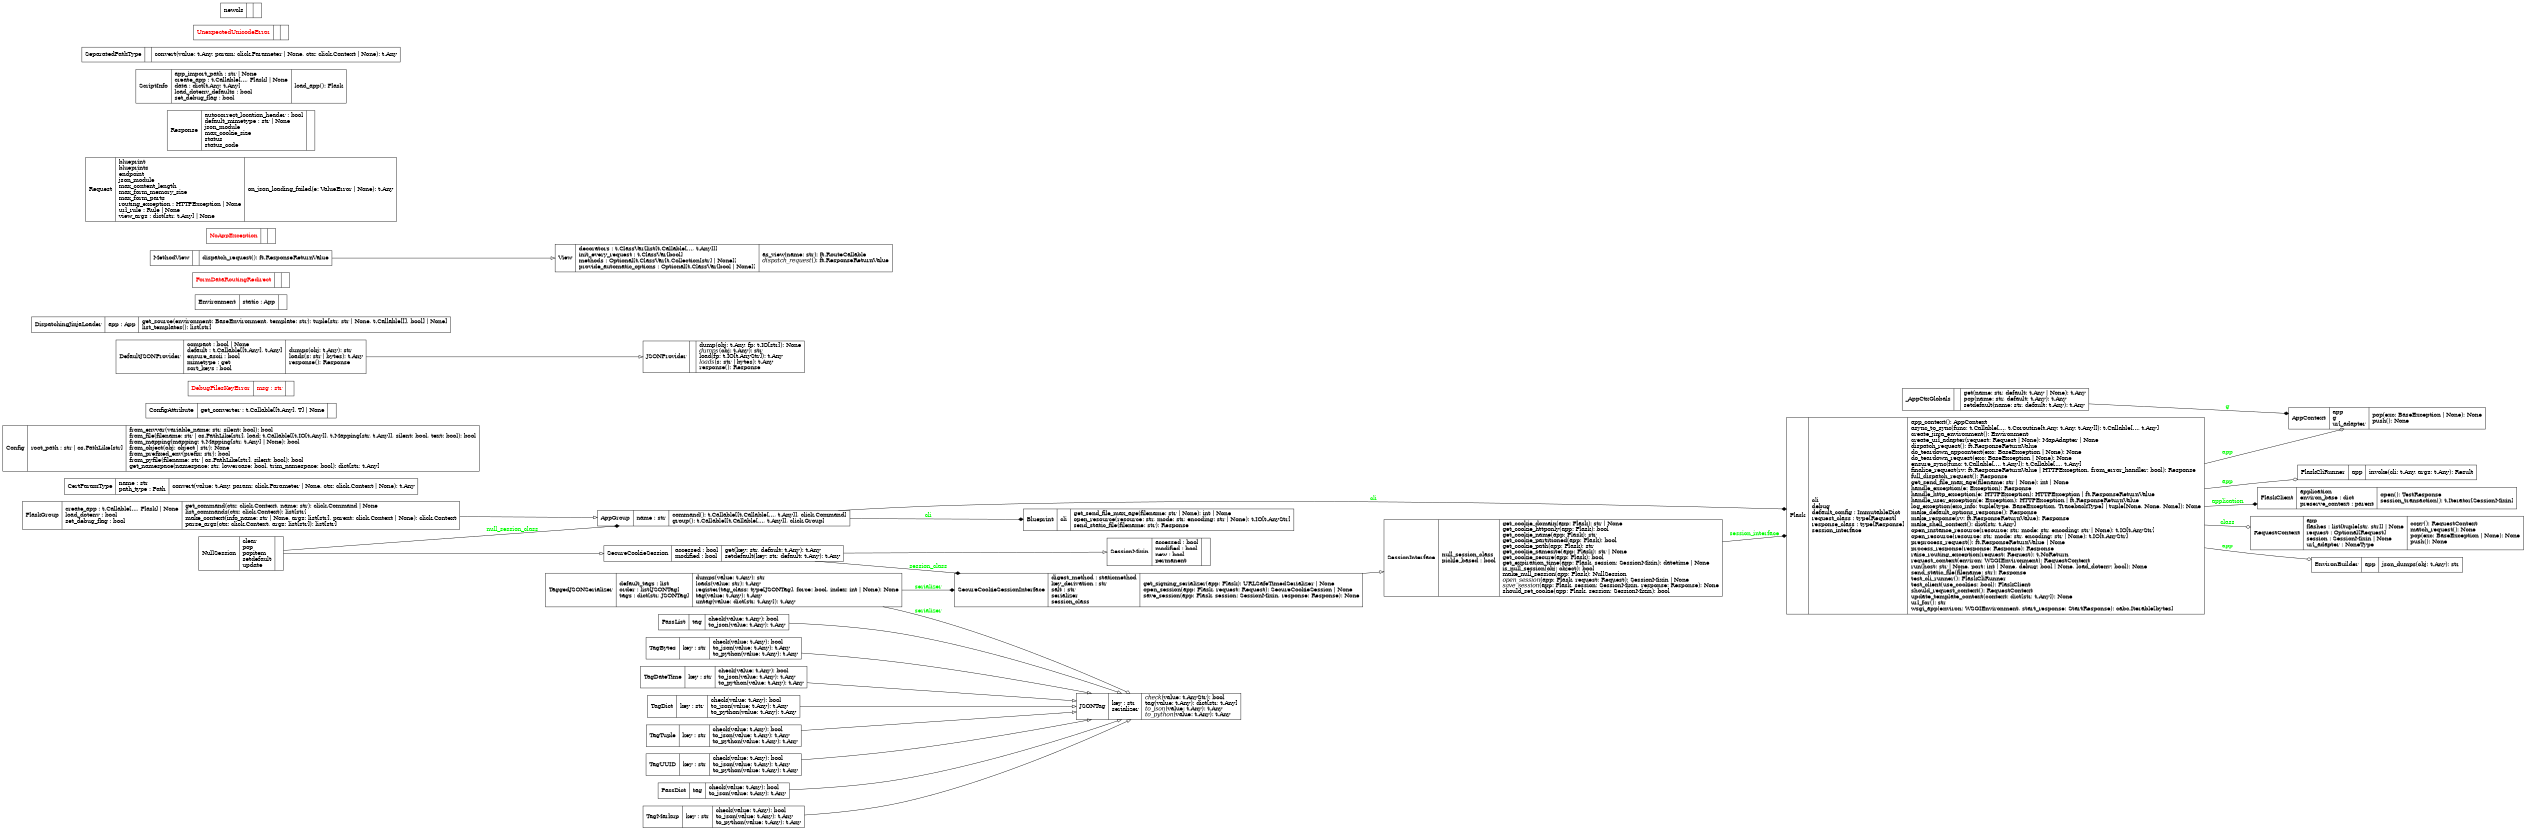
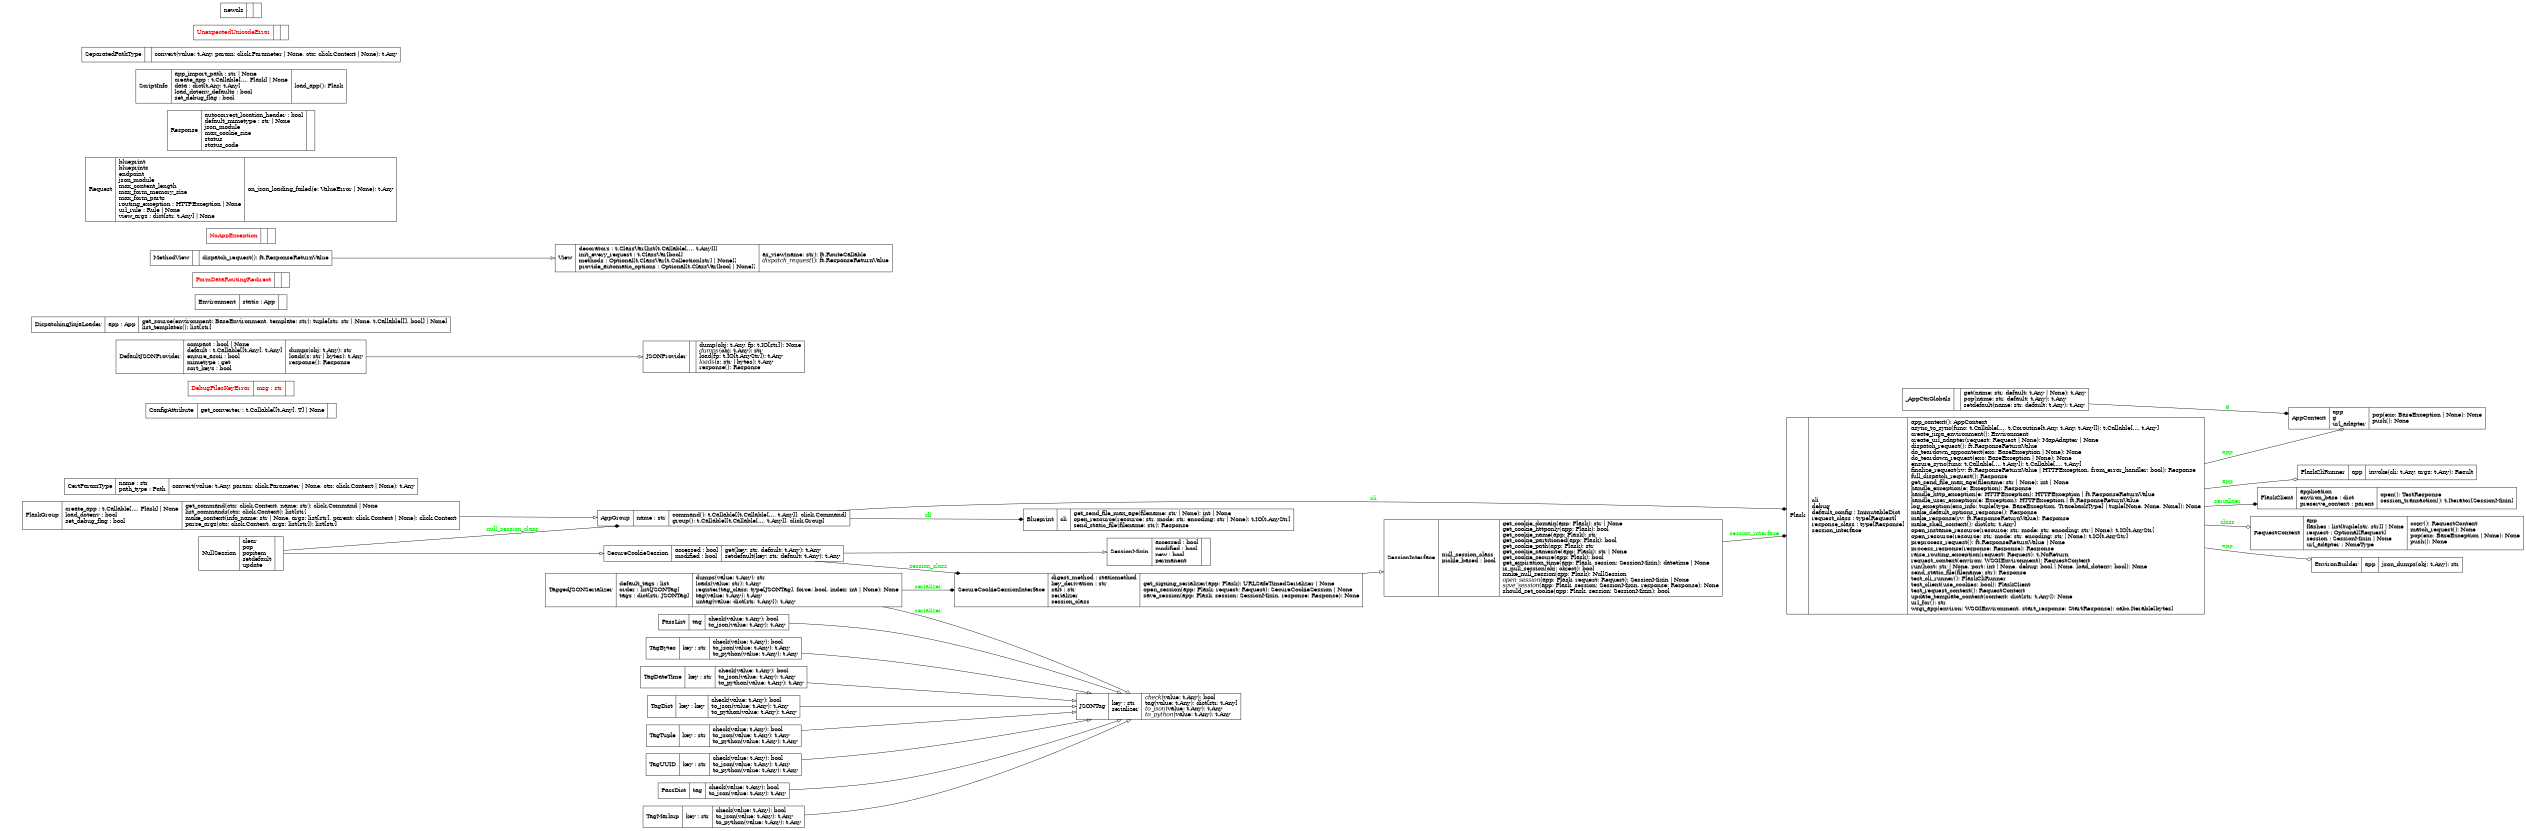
node "Config": removed
edge "Flask" -> "FlaskClient": label "application" -> "serializer"
node "Flask": text "should_request_context(): RequestContext" -> "test_request_context(): RequestContext"
node "JSONTag": text "(value: t.AnyStr): bool" -> "(value: t.Any): bool"
node "TagDict": text "key : str" -> "key : key"
